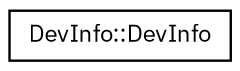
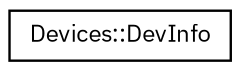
node "DevInfo::DevInfo": label "DevInfo::DevInfo" -> "Devices::DevInfo"
